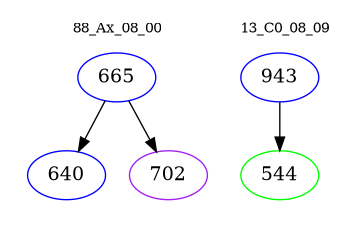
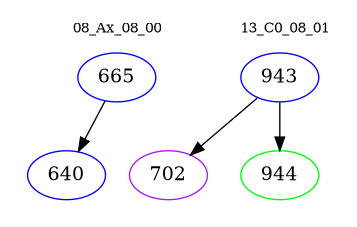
cluster "88_Ax_08_00": label "88_Ax_08_00" -> "08_Ax_08_00"
cluster "13_C0_08_09": label "13_C0_08_09" -> "13_C0_08_01"
edge "665" -> "702": now "943" -> "702"
node "544": label "544" -> "944"
